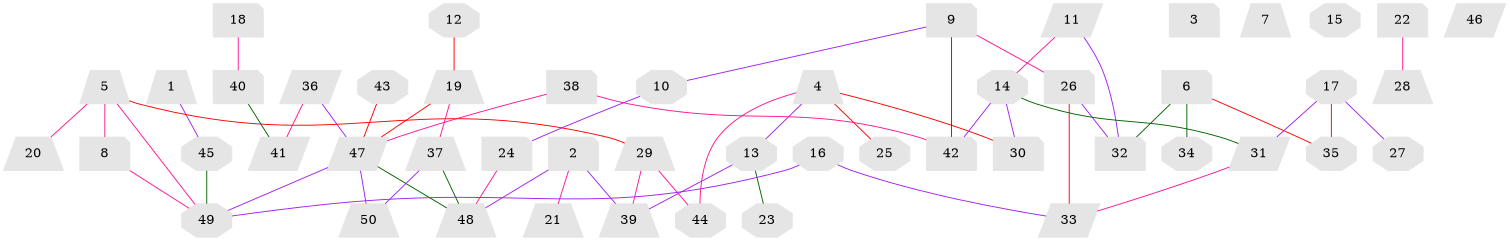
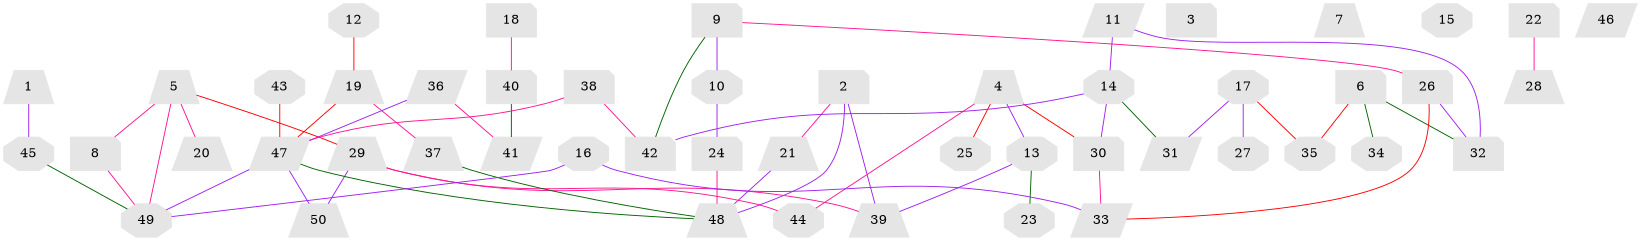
edge "11" -- "14": color deeppink -> purple
edge "21" -- "48": added
edge "37" -- "50": now "29" -- "50"
edge "31" -- "33": now "30" -- "33"
